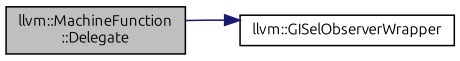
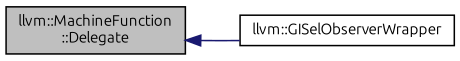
edge "llvm::MachineFunction ::Delegate" -> "llvm::GISelObserverWrapper": reversed
